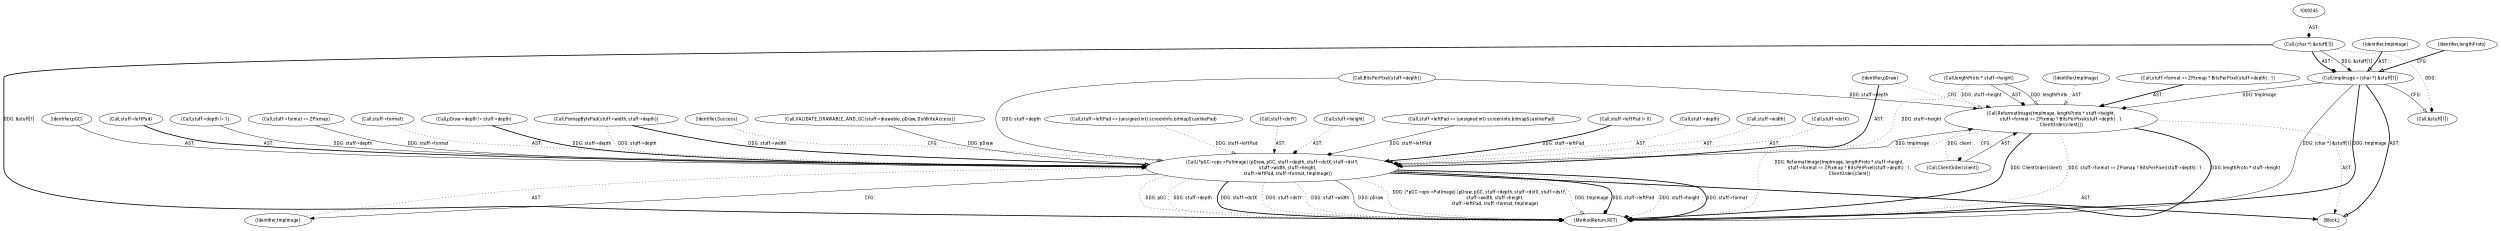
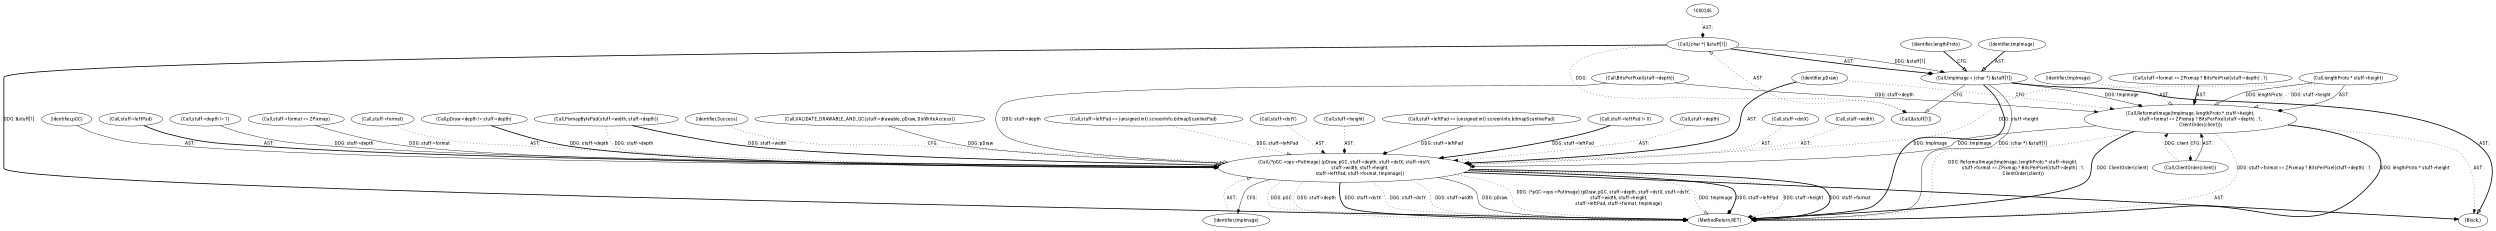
edge "(Call,&stuff[1])" -> "(Call,(char *) &stuff[1])": added, label "AST:"
